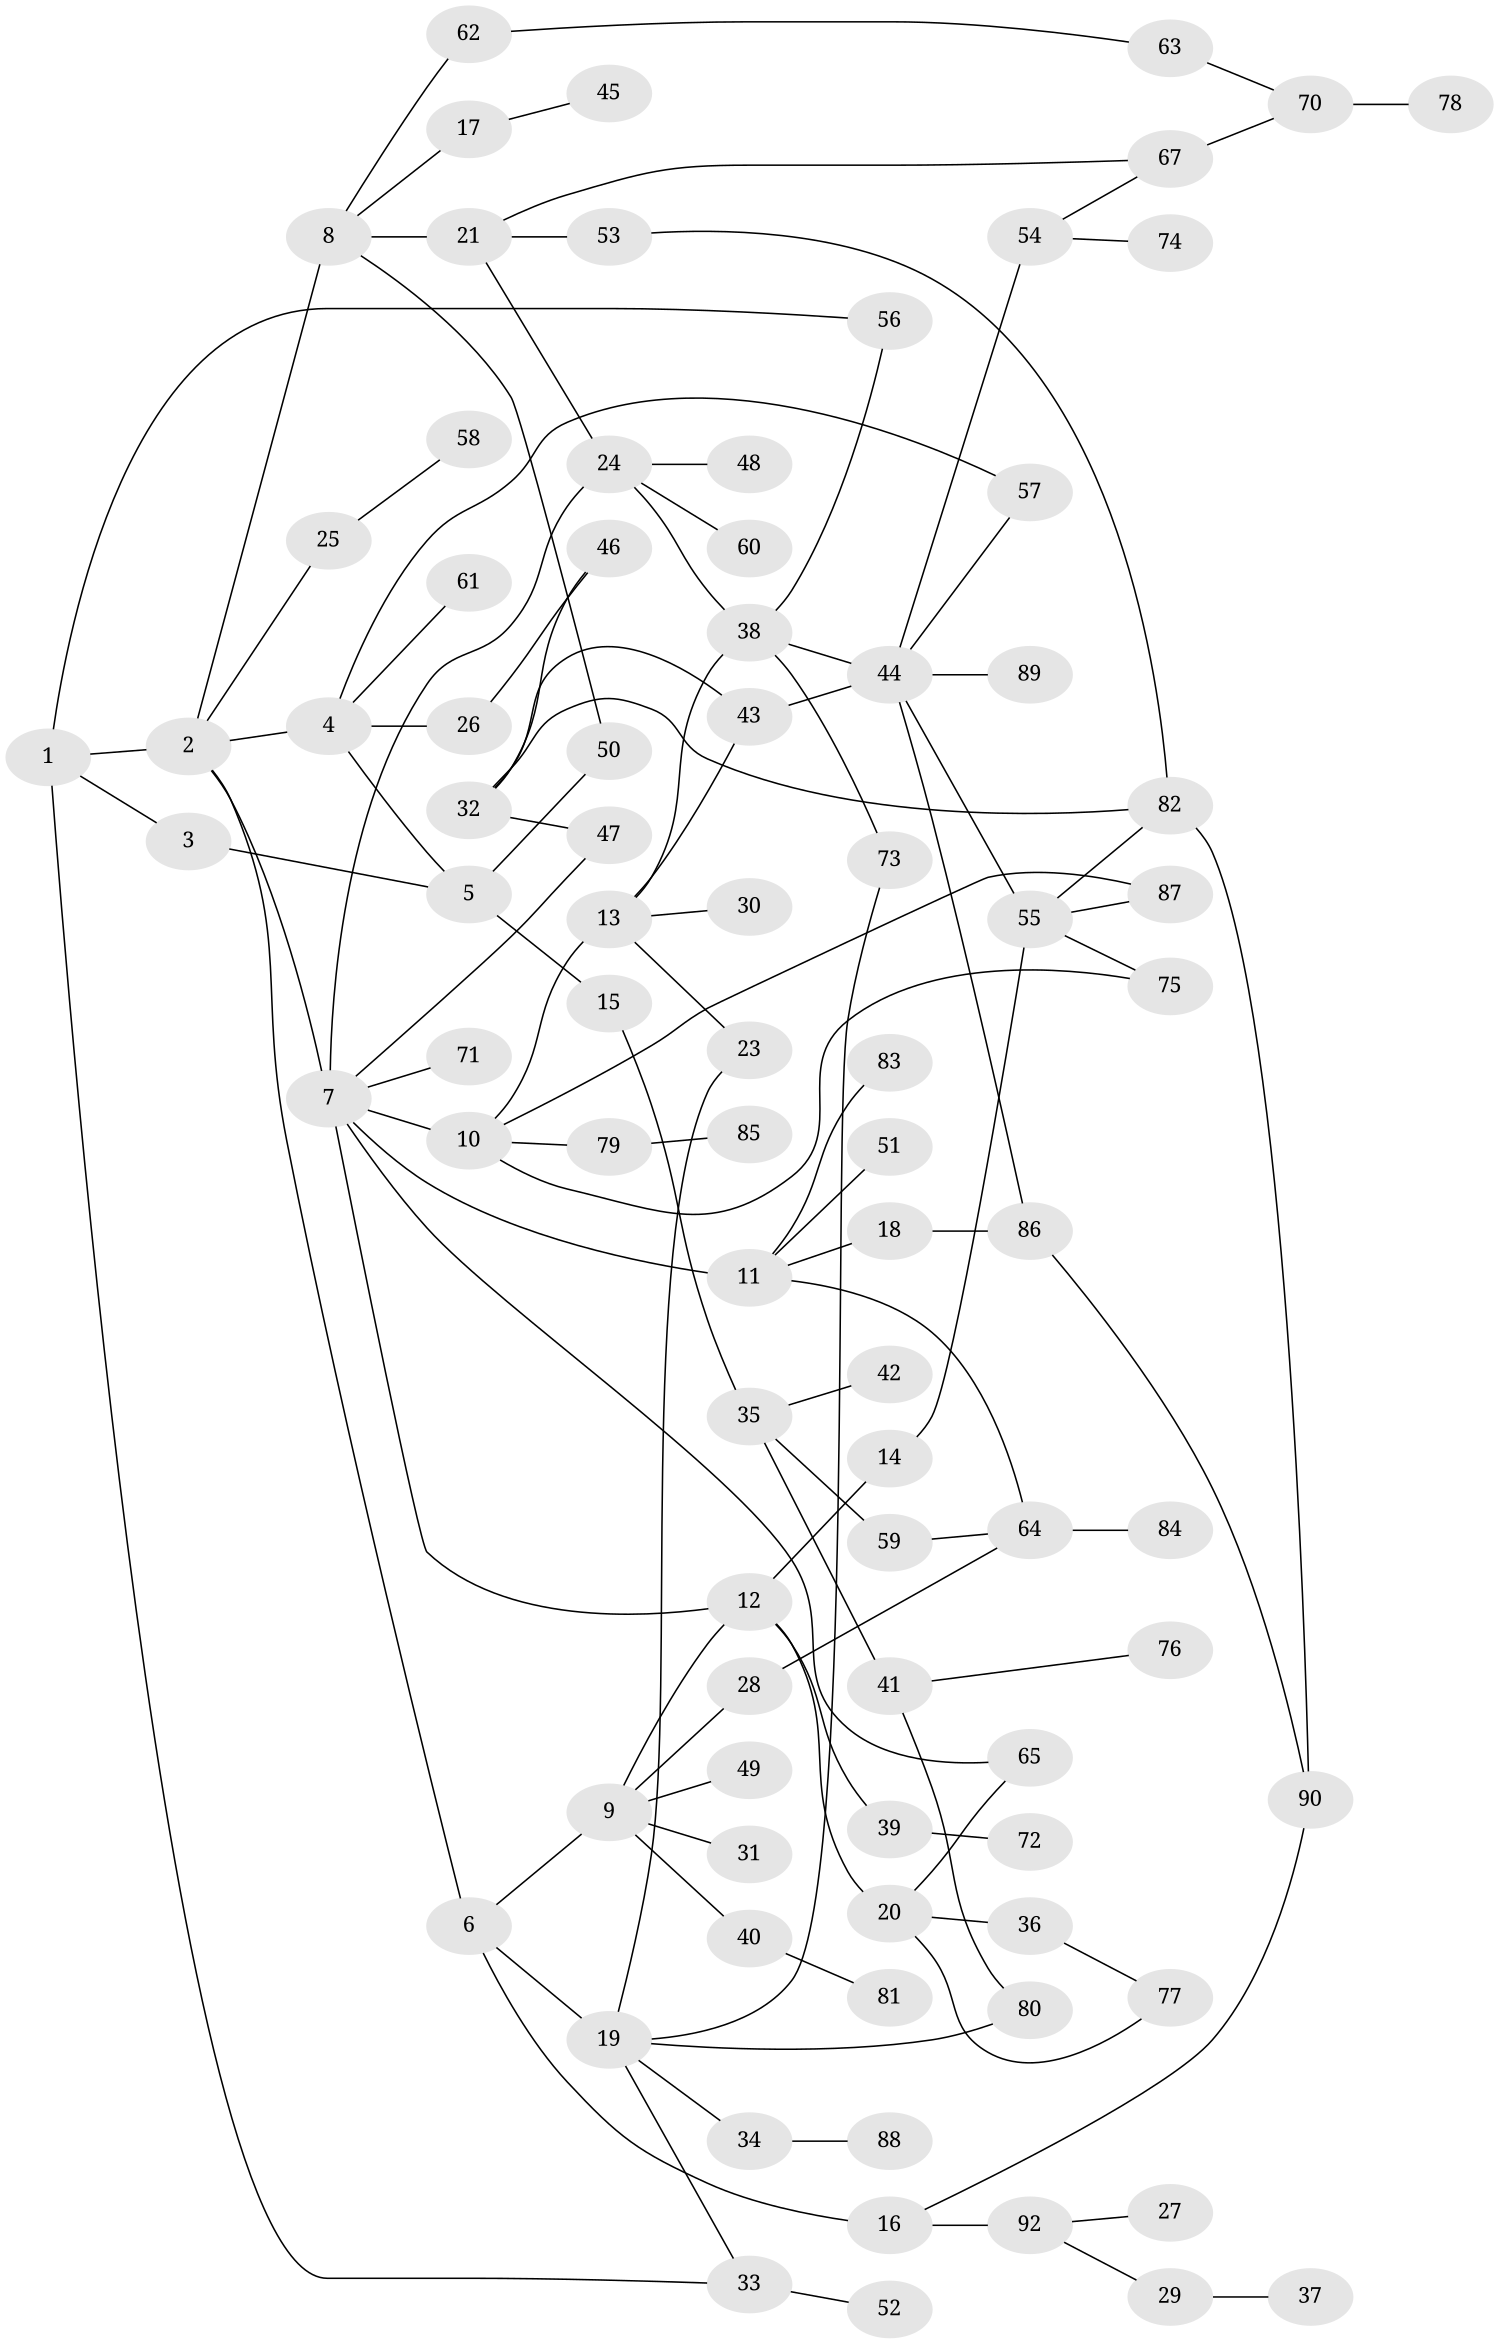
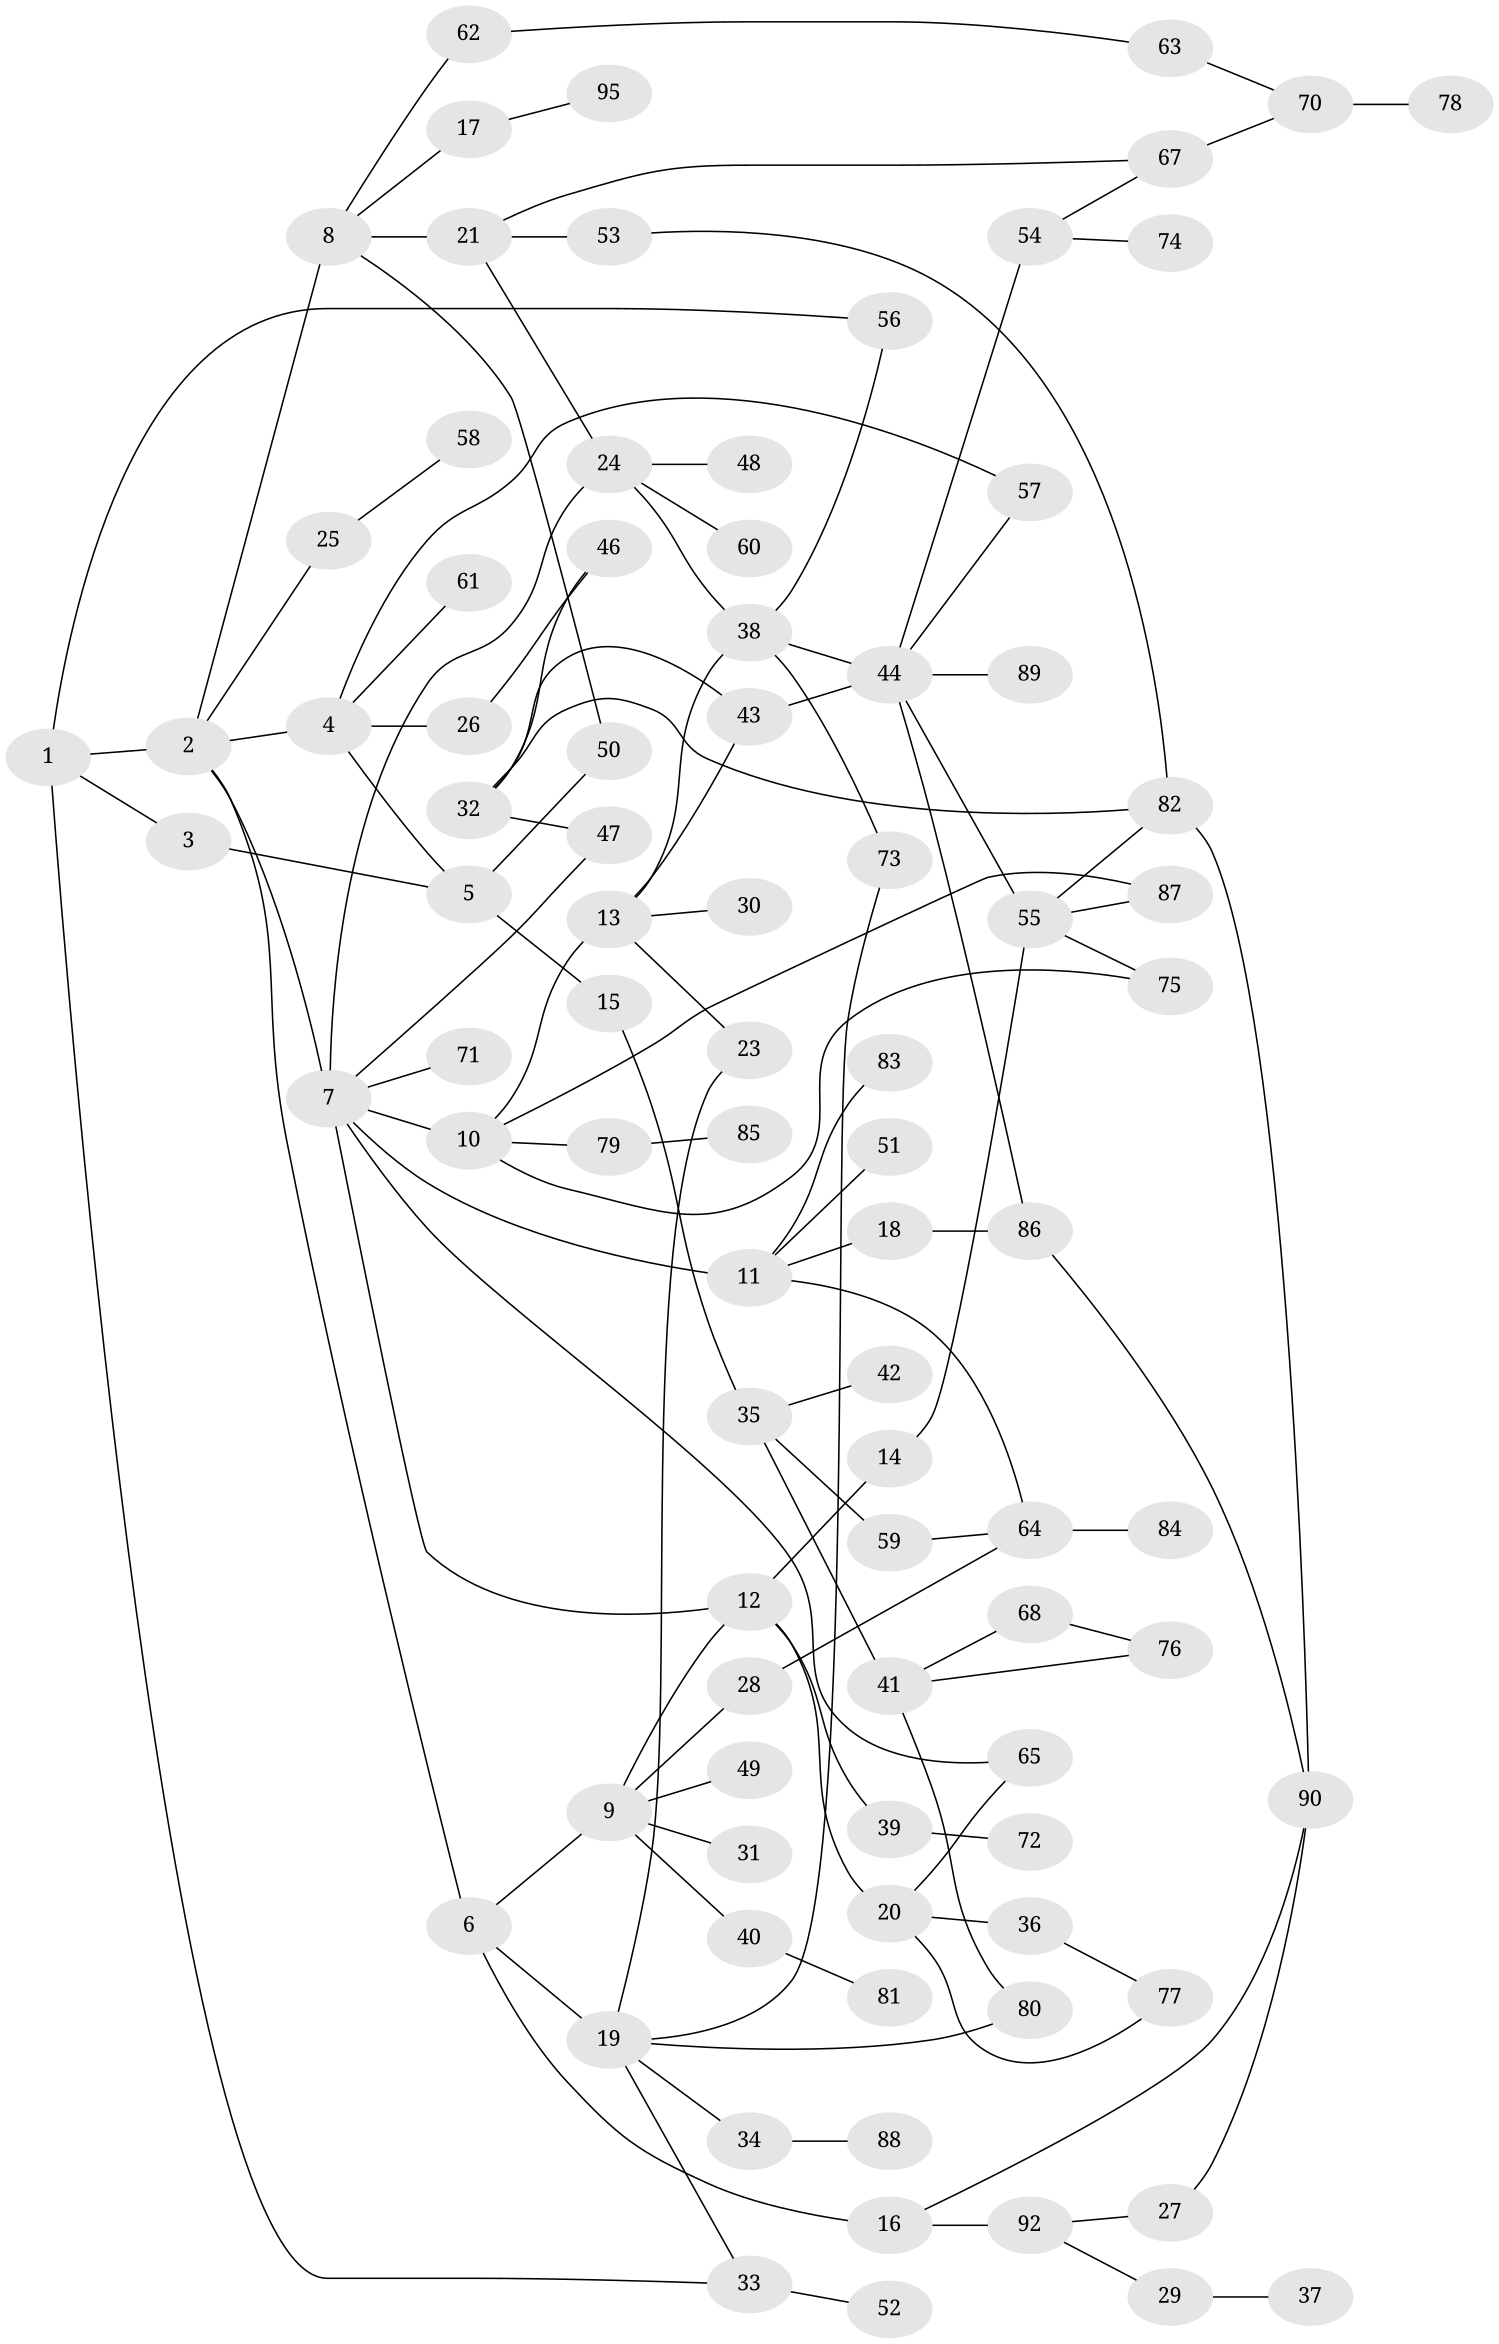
node "45": label "45" -> "95"
node "68": added
edge "90" -- "27": added
